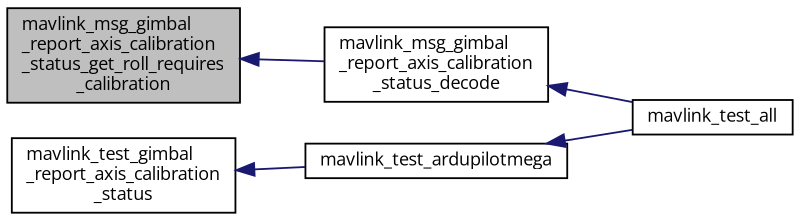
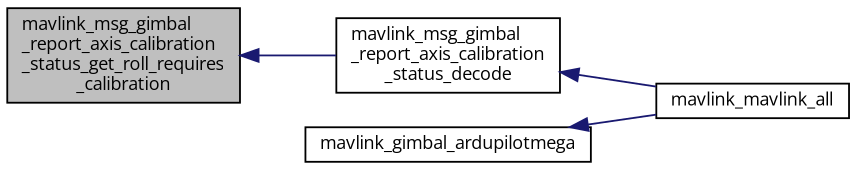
node "mavlink_test_all": label "mavlink_test_all" -> "mavlink_mavlink_all"
node "mavlink_test_ardupilotmega": label "mavlink_test_ardupilotmega" -> "mavlink_gimbal_ardupilotmega"
node "mavlink_test_gimbal _report_axis_calibration _status": removed
